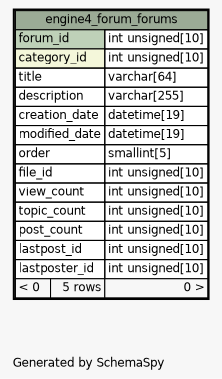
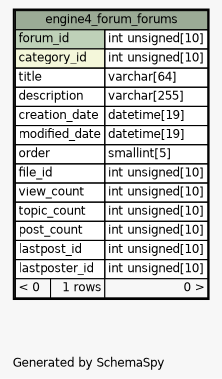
node "engine4_forum_forums": text "5 rows" -> "1 rows"
